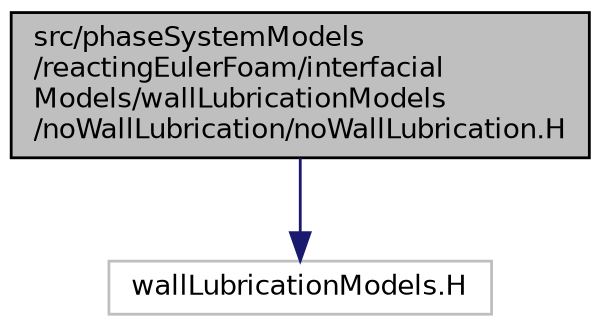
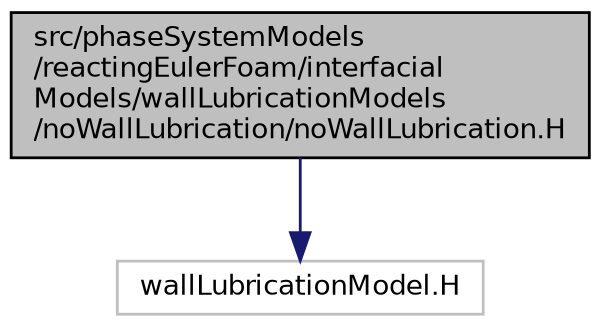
node "wallLubricationModels.H": label "wallLubricationModels.H" -> "wallLubricationModel.H"
